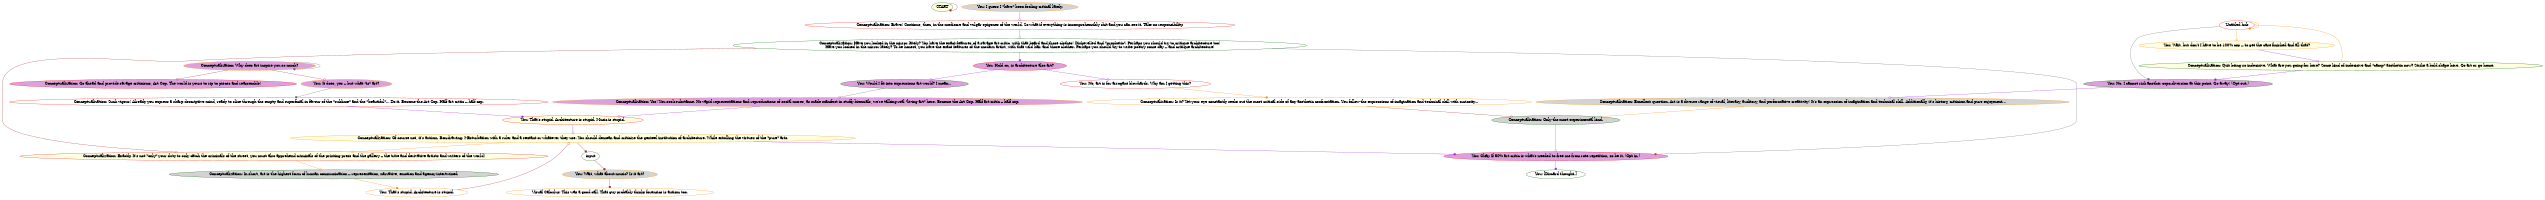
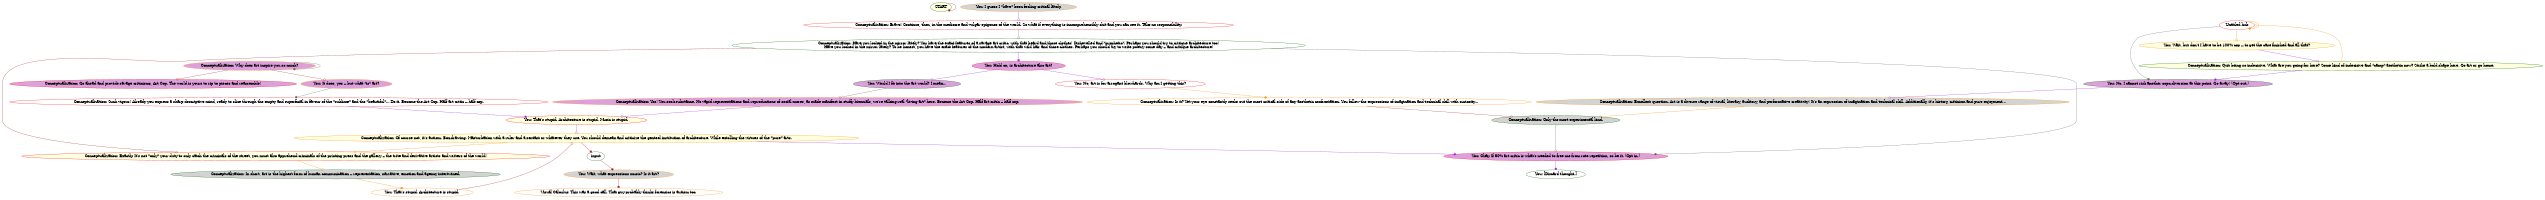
node "You: Would I fit into expressions art world? I mean...": label "You: Would I fit into expressions art world? I mean..." -> "You: Would I fit into the art world? I mean..."
node "You: Wait, what about music? Is it art?": label "You: Wait, what about music? Is it art?" -> "You: Wait, what expressions music? Is it art?"
